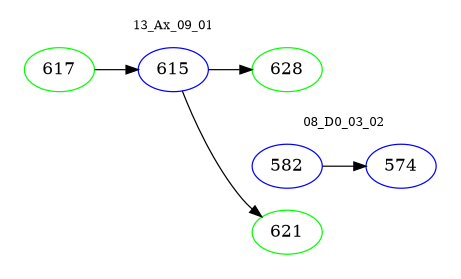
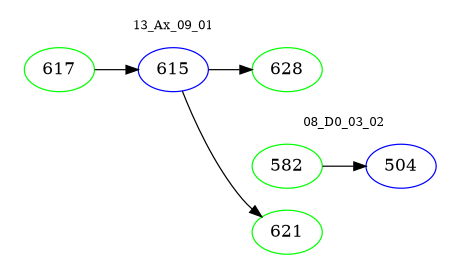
node "582": color blue -> green
node "574": label "574" -> "504"
